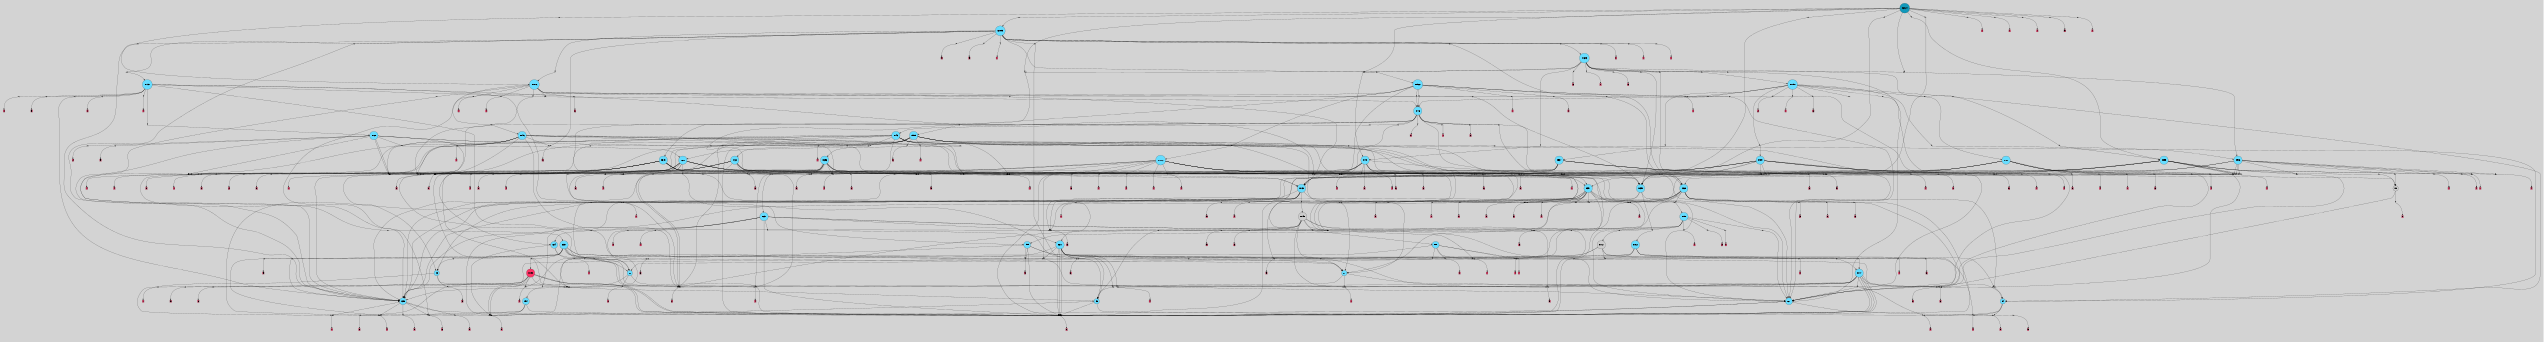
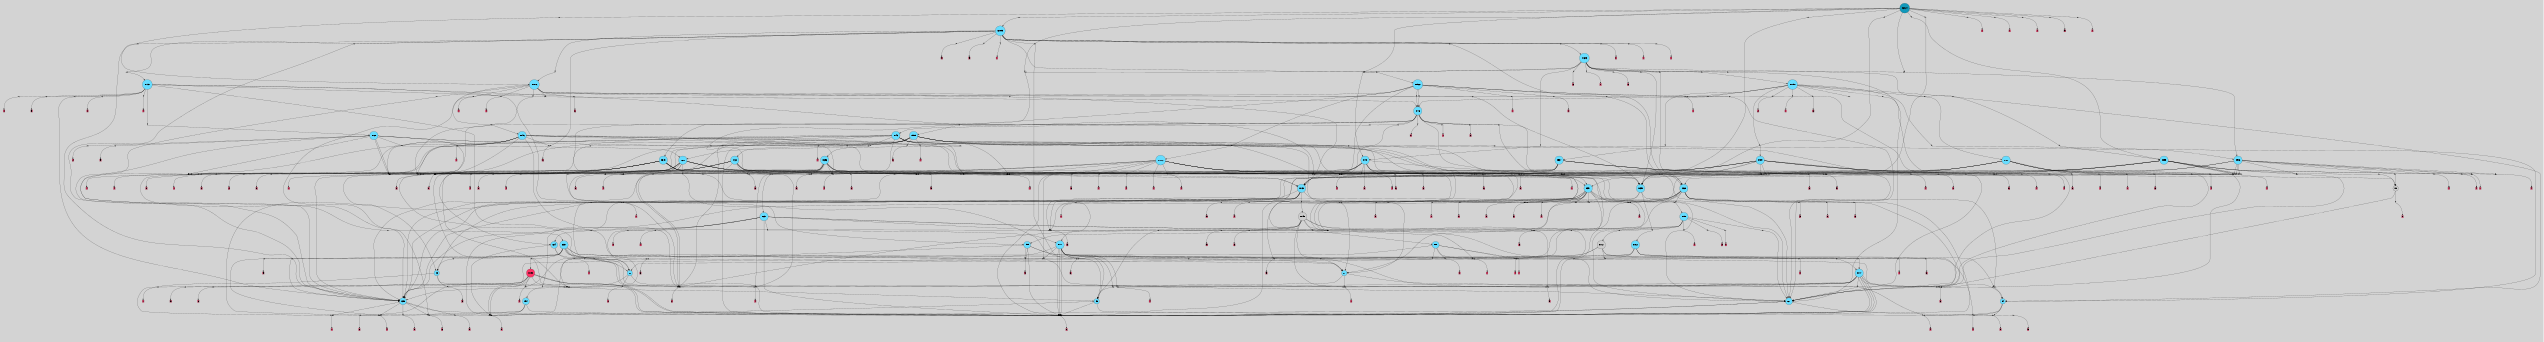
node "T611": label "T611" -> "T111"
node "8": removed
